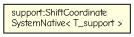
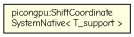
node "support::ShiftCoordinate SystemNative< T_support >": label "support::ShiftCoordinate SystemNative< T_support >" -> "picongpu::ShiftCoordinate SystemNative< T_support >"
